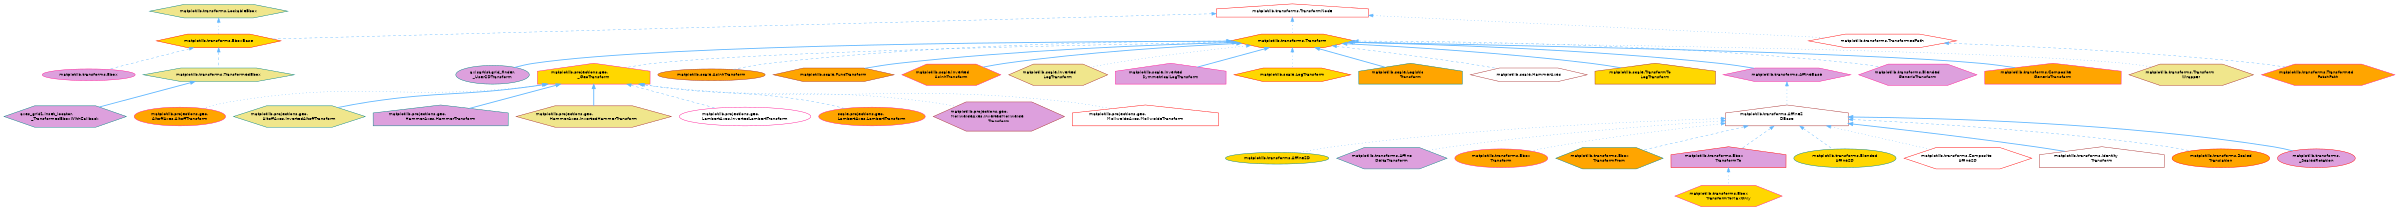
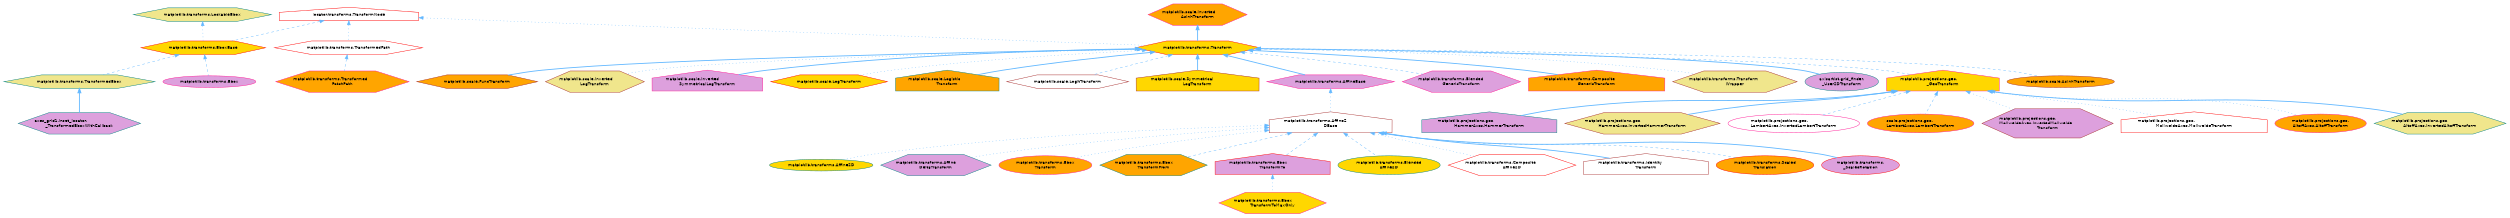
node "matplotlib.transforms.TransformNode": label "matplotlib.transforms.TransformNode" -> "locator.transforms.TransformNode"
edge "matplotlib.scale.Inverted AsinhTransform" -> "matplotlib.transforms.Transform": reversed
node "matplotlib.scale.HammerAxes": label "matplotlib.scale.HammerAxes" -> "matplotlib.scale.LogitTransform"
node "matplotlib.scale.TransformTo LogTransform": label "matplotlib.scale.TransformTo LogTransform" -> "matplotlib.scale.Symmetrical LogTransform"
